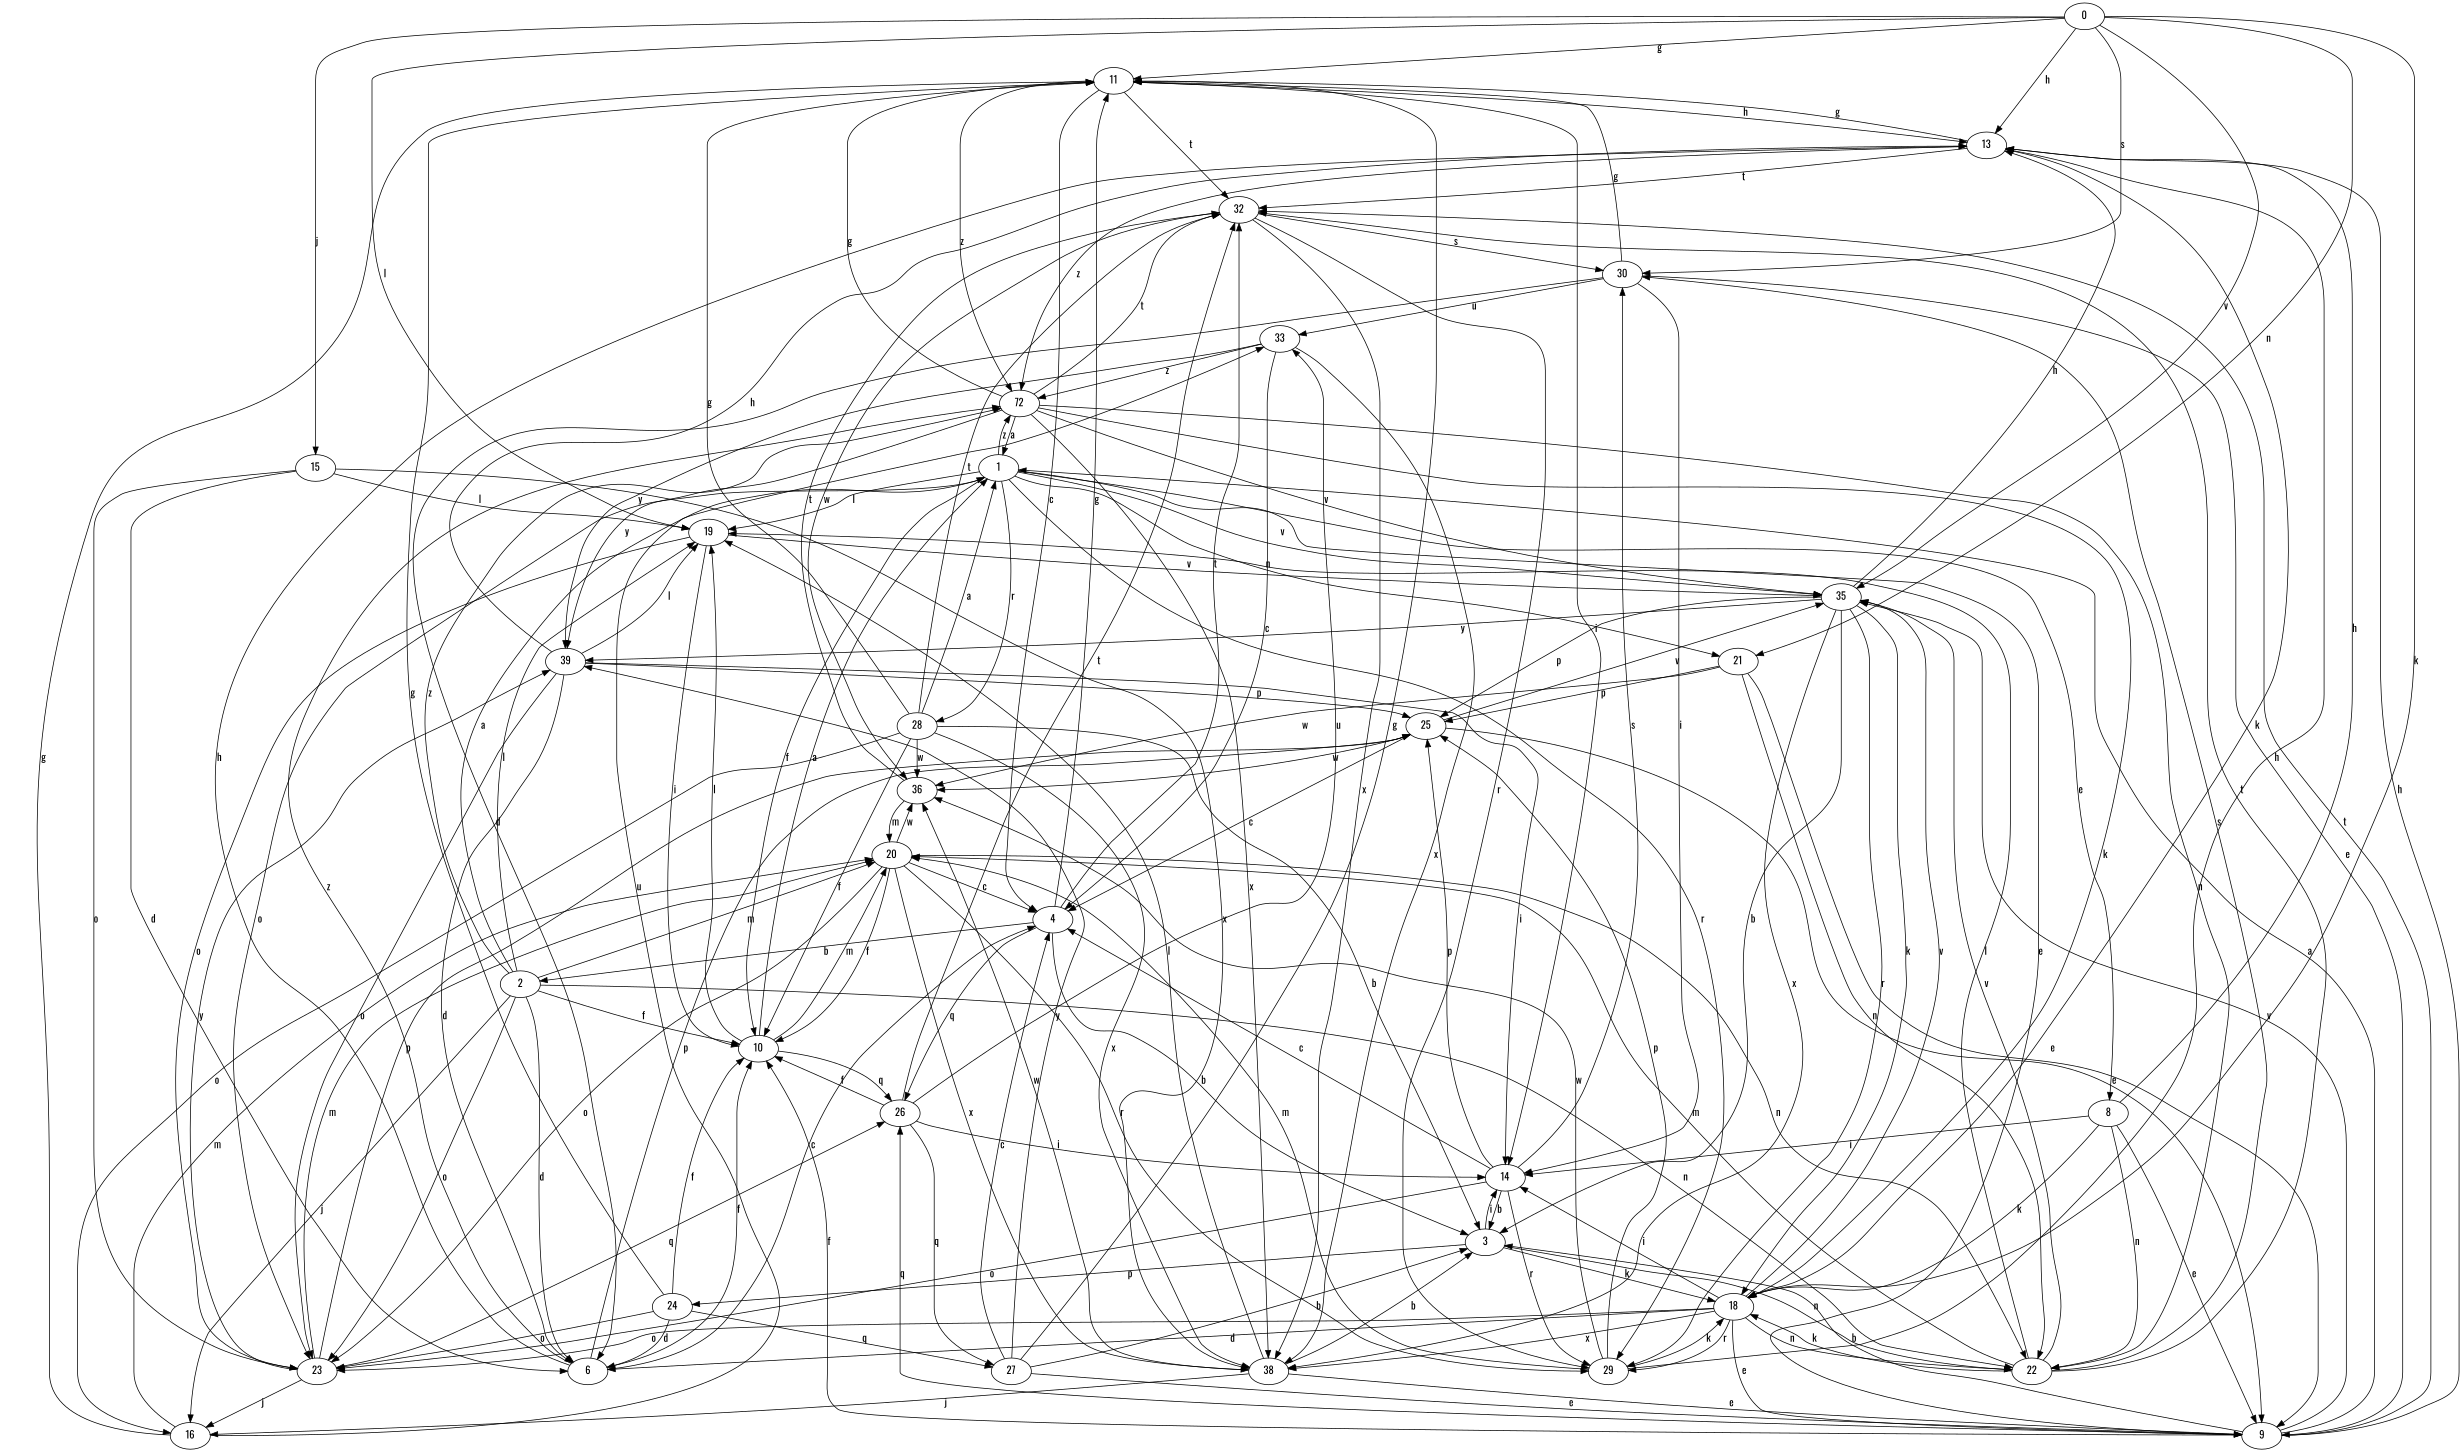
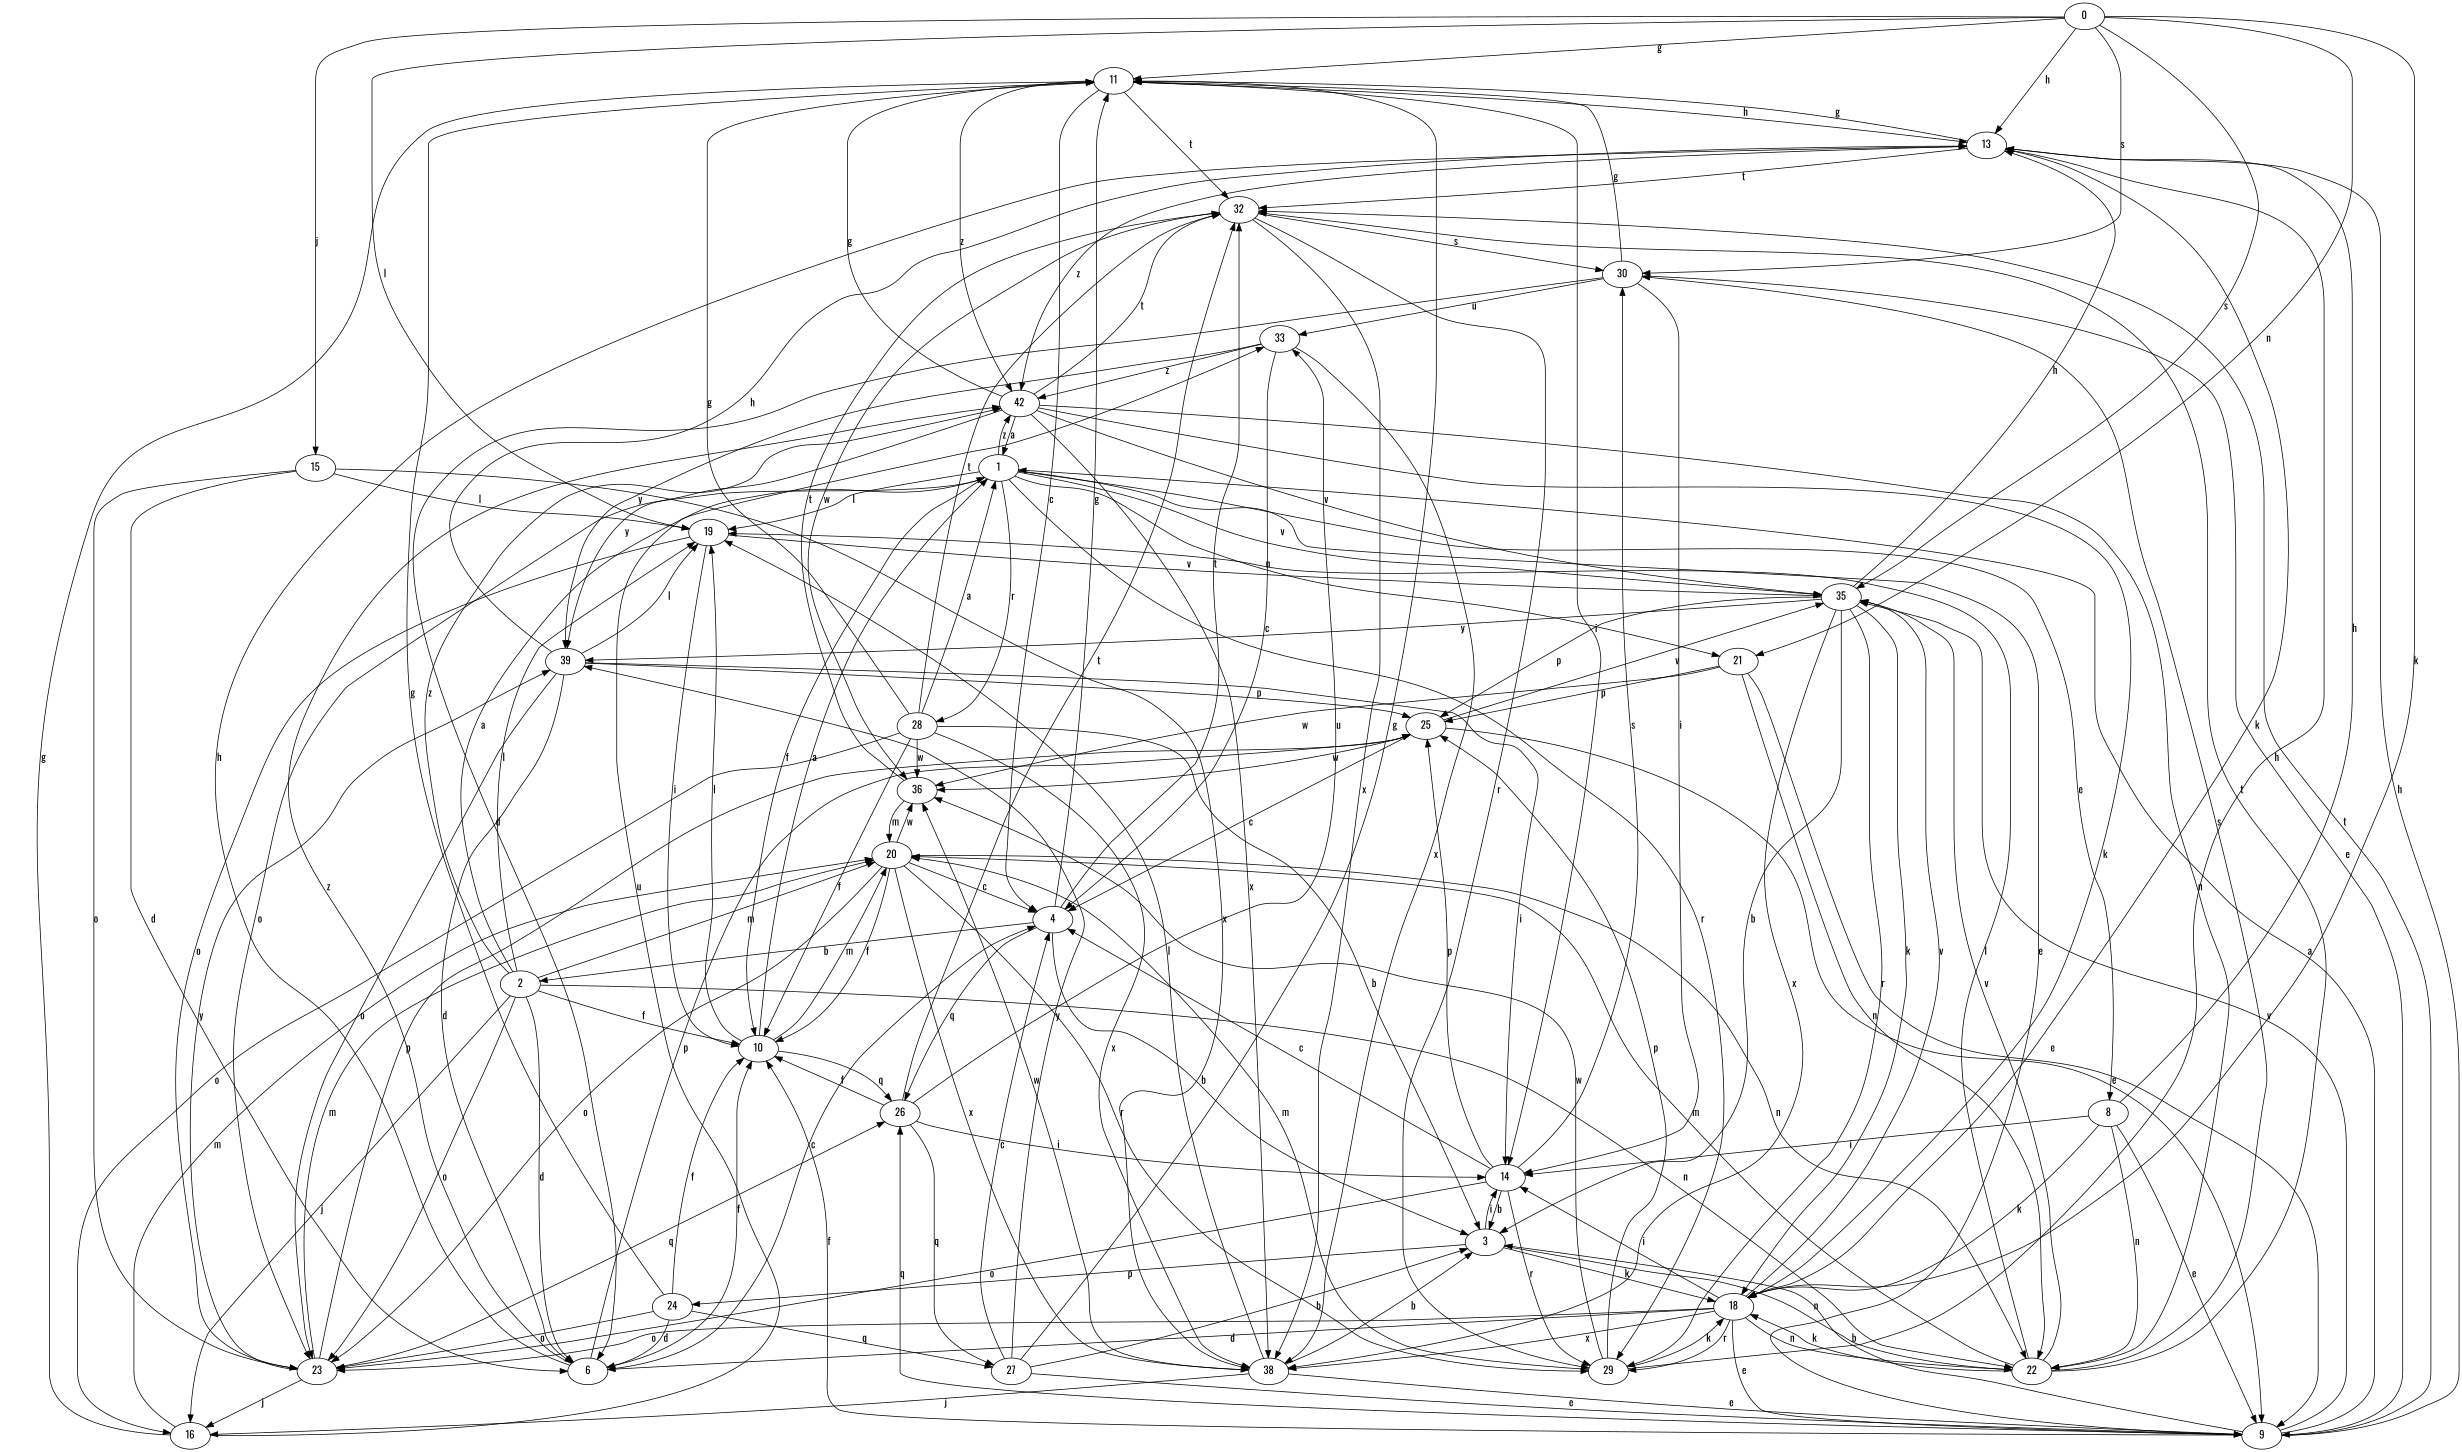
edge "0" -> "35": label "v" -> "s"
node "72": label "72" -> "42"
